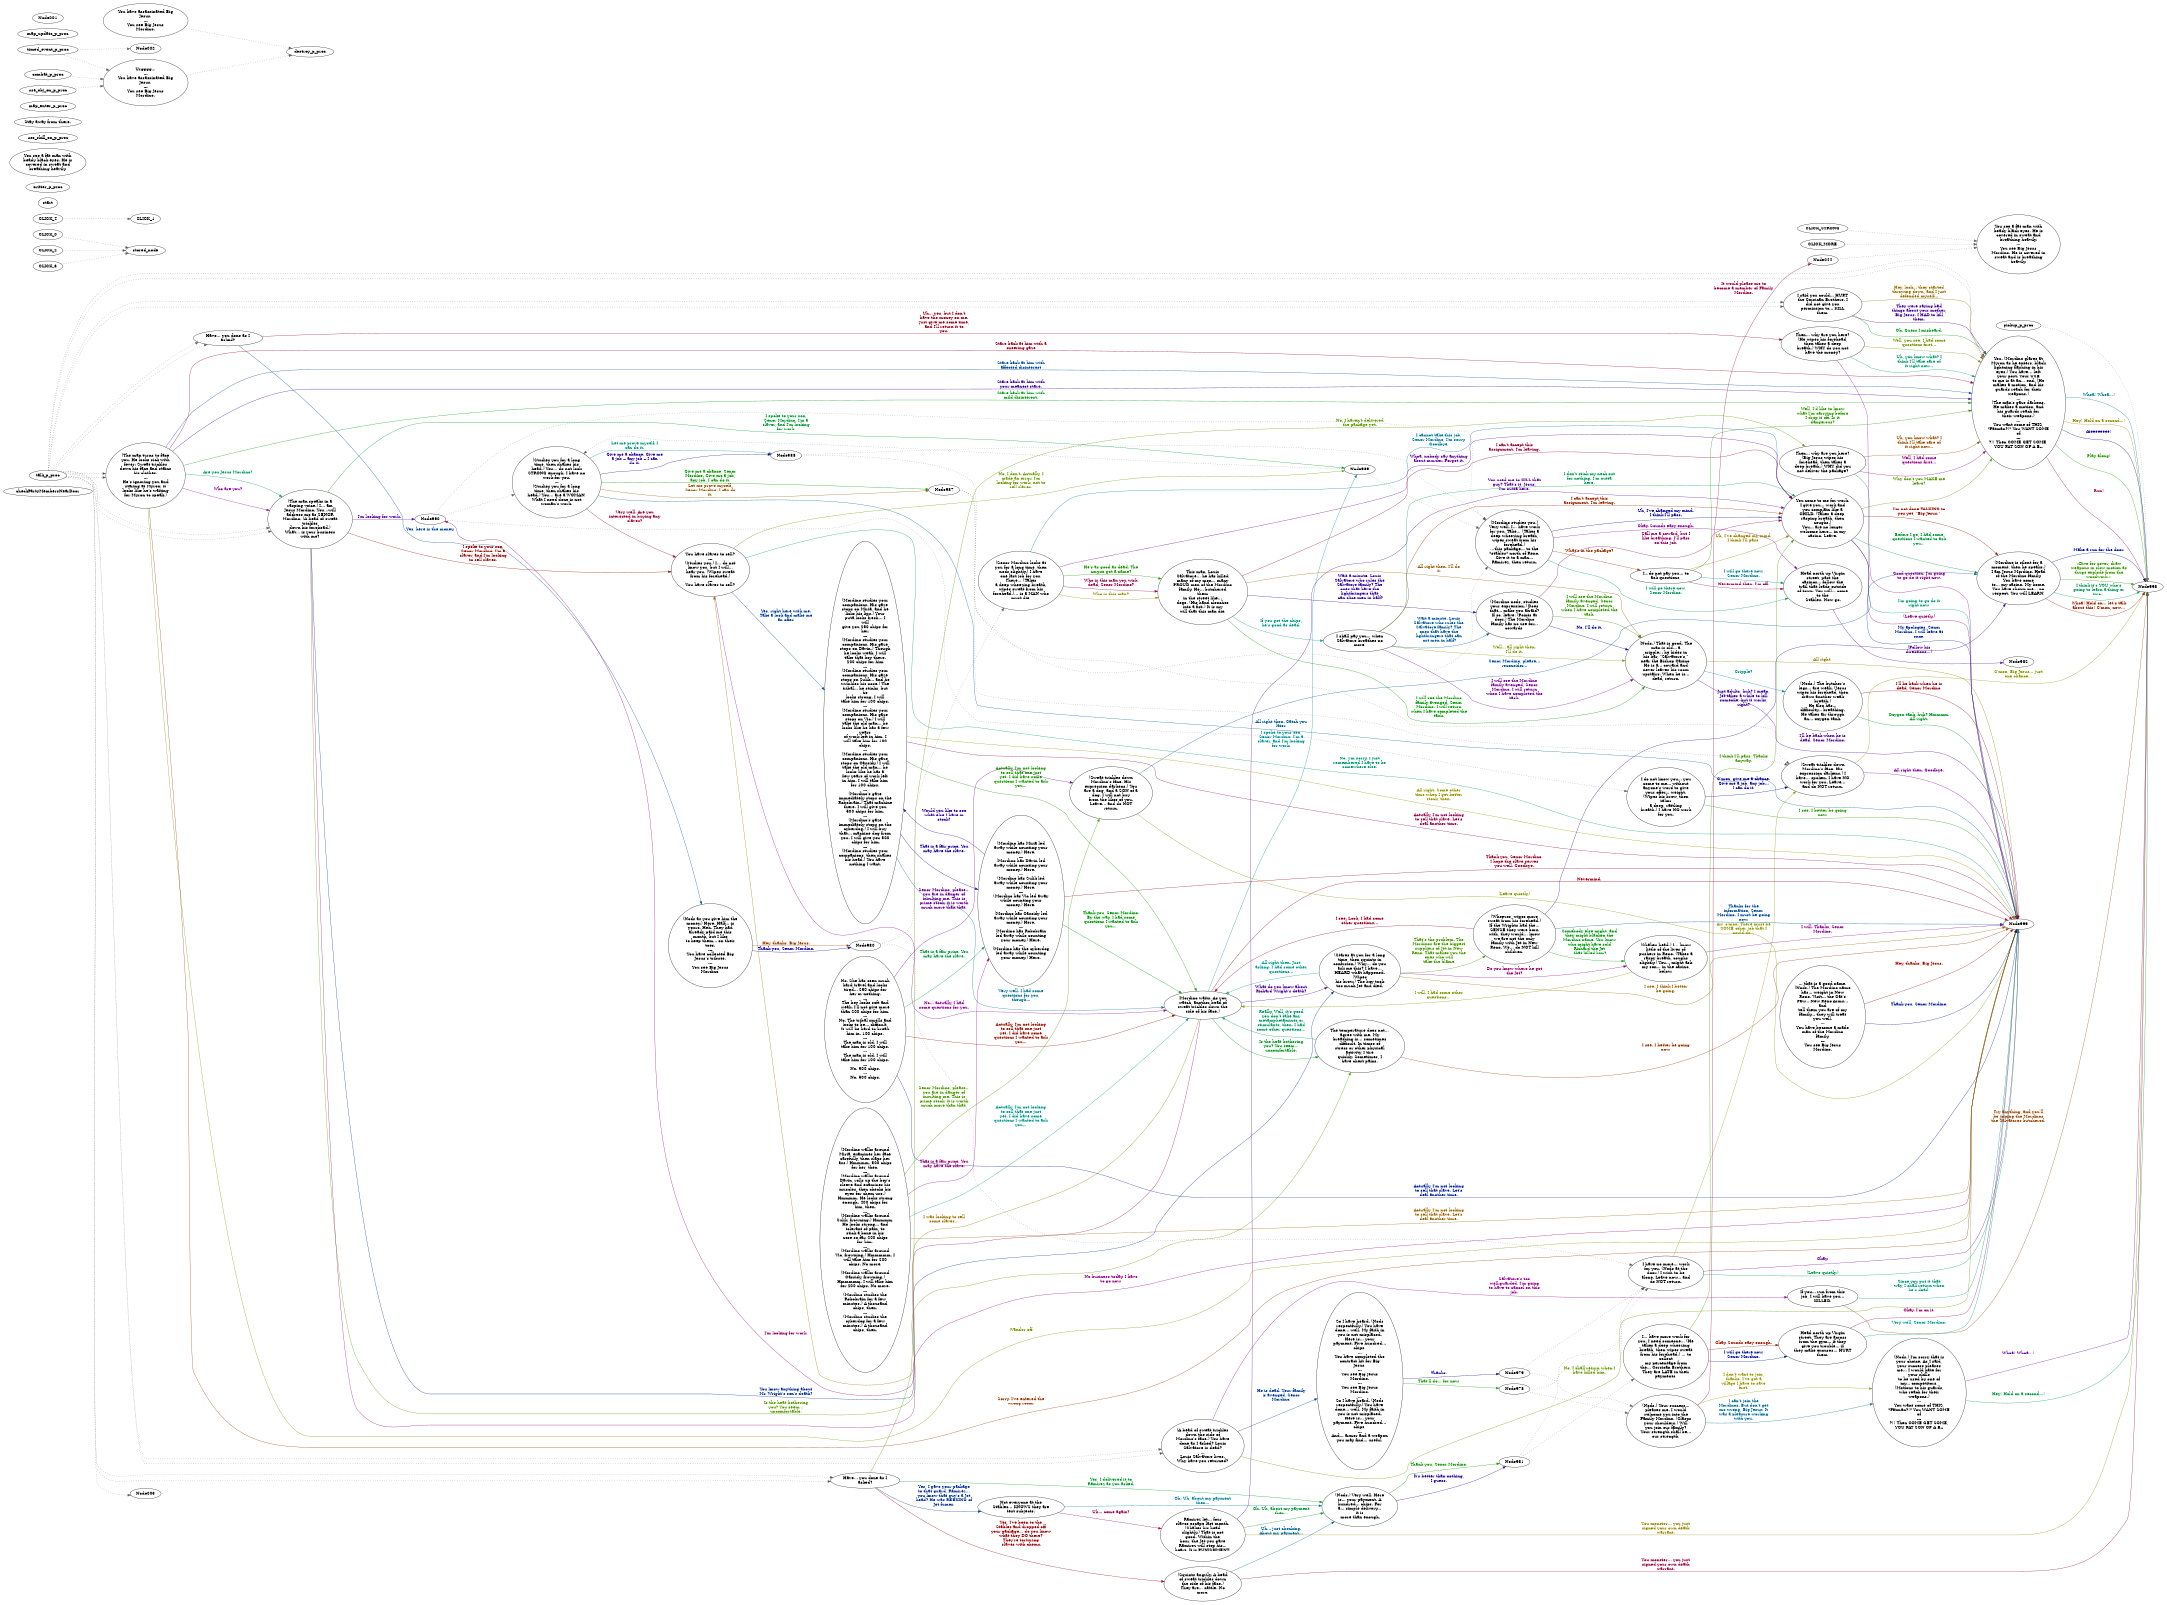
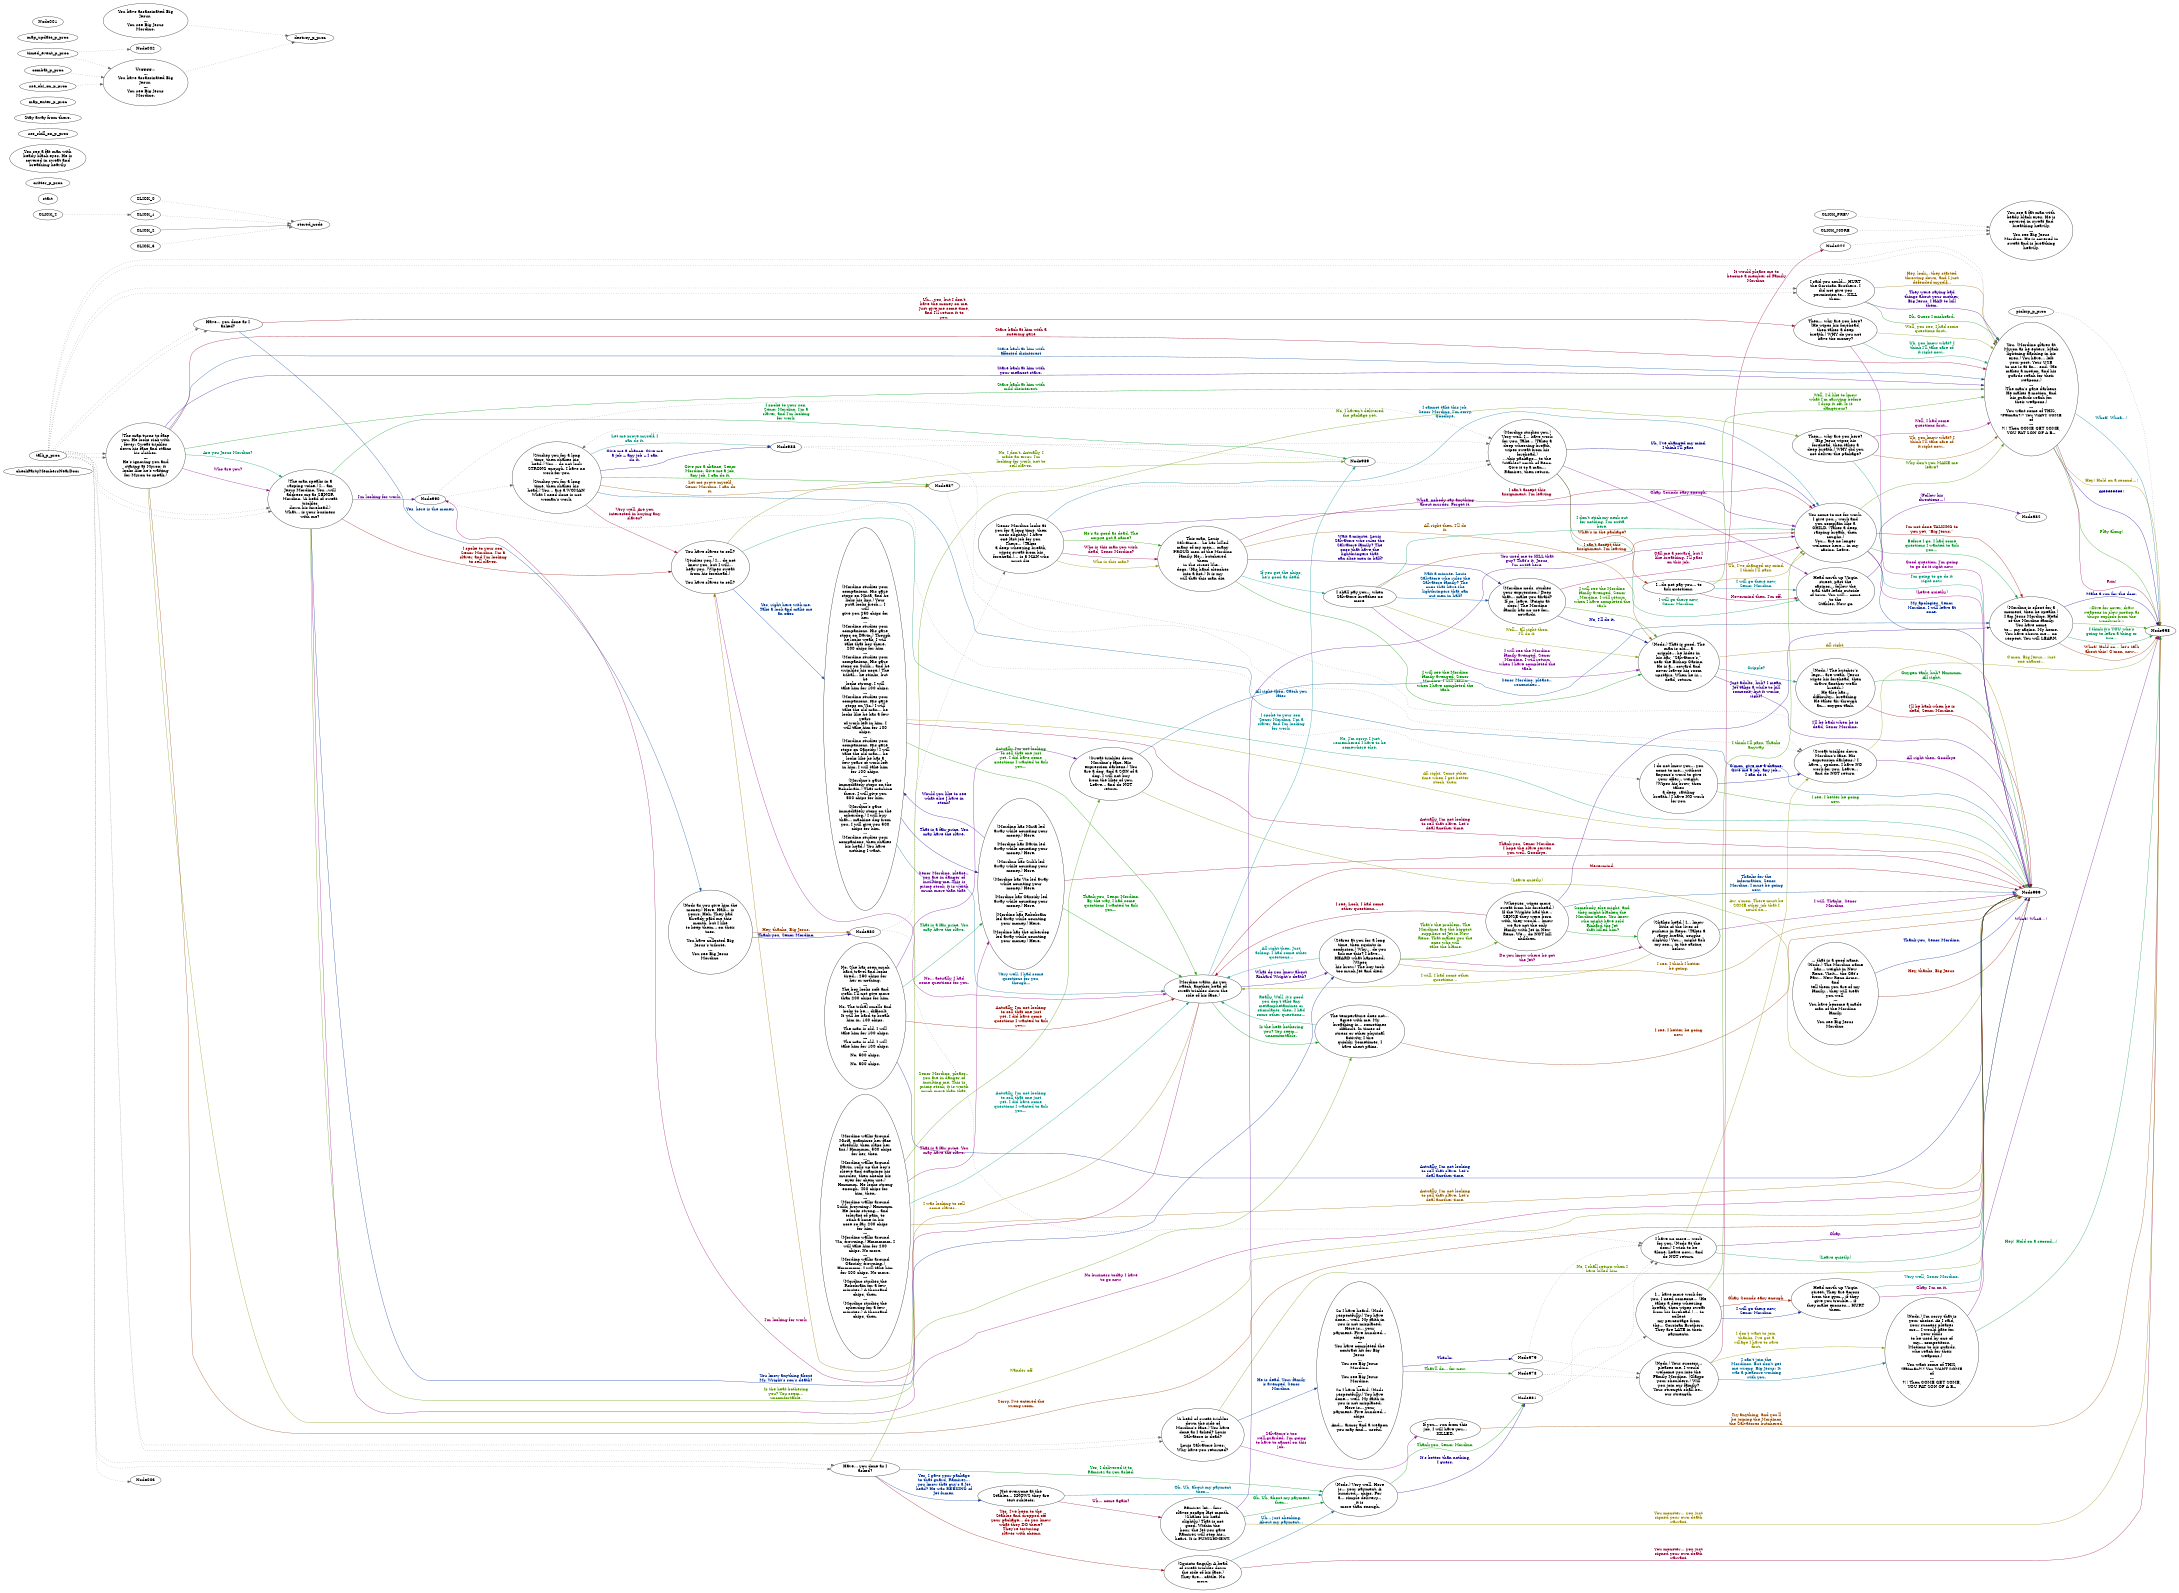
edge "CLICK_1" -> "stored_node": added
node "CLICK_STRONG": label "CLICK_STRONG" -> "CLICK_PREV"
edge "CLICK_2" -> "stored_node": style dotted -> solid
edge "If you... run from this job, I will have you... KILLED." -> "Node999": removed, label "Since you put it that way, I shall return when he's dead."
